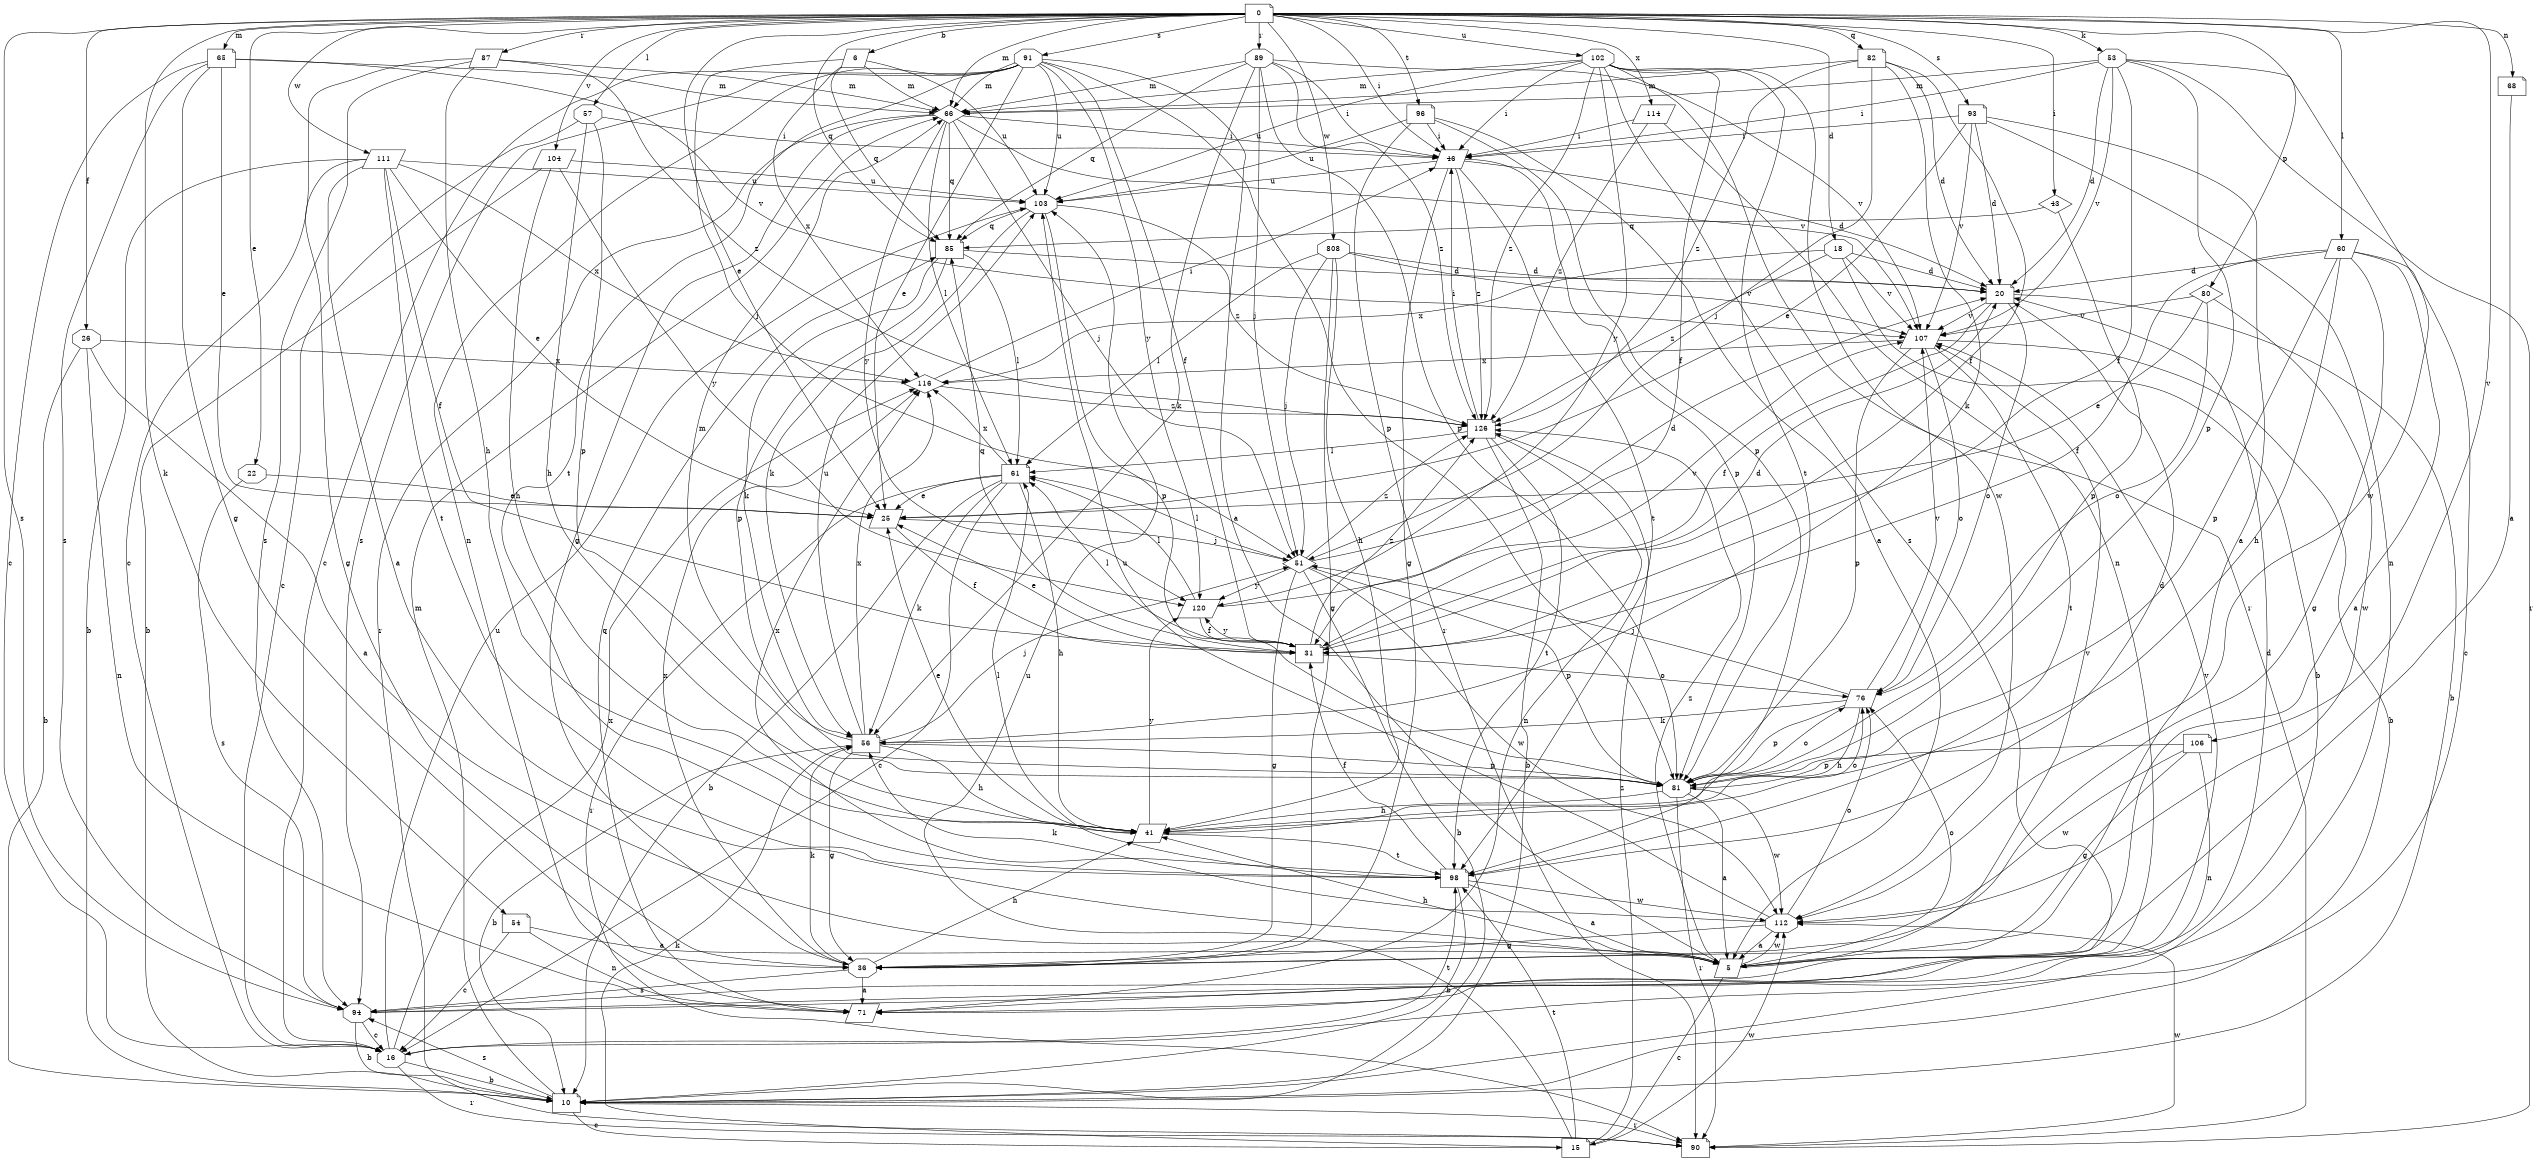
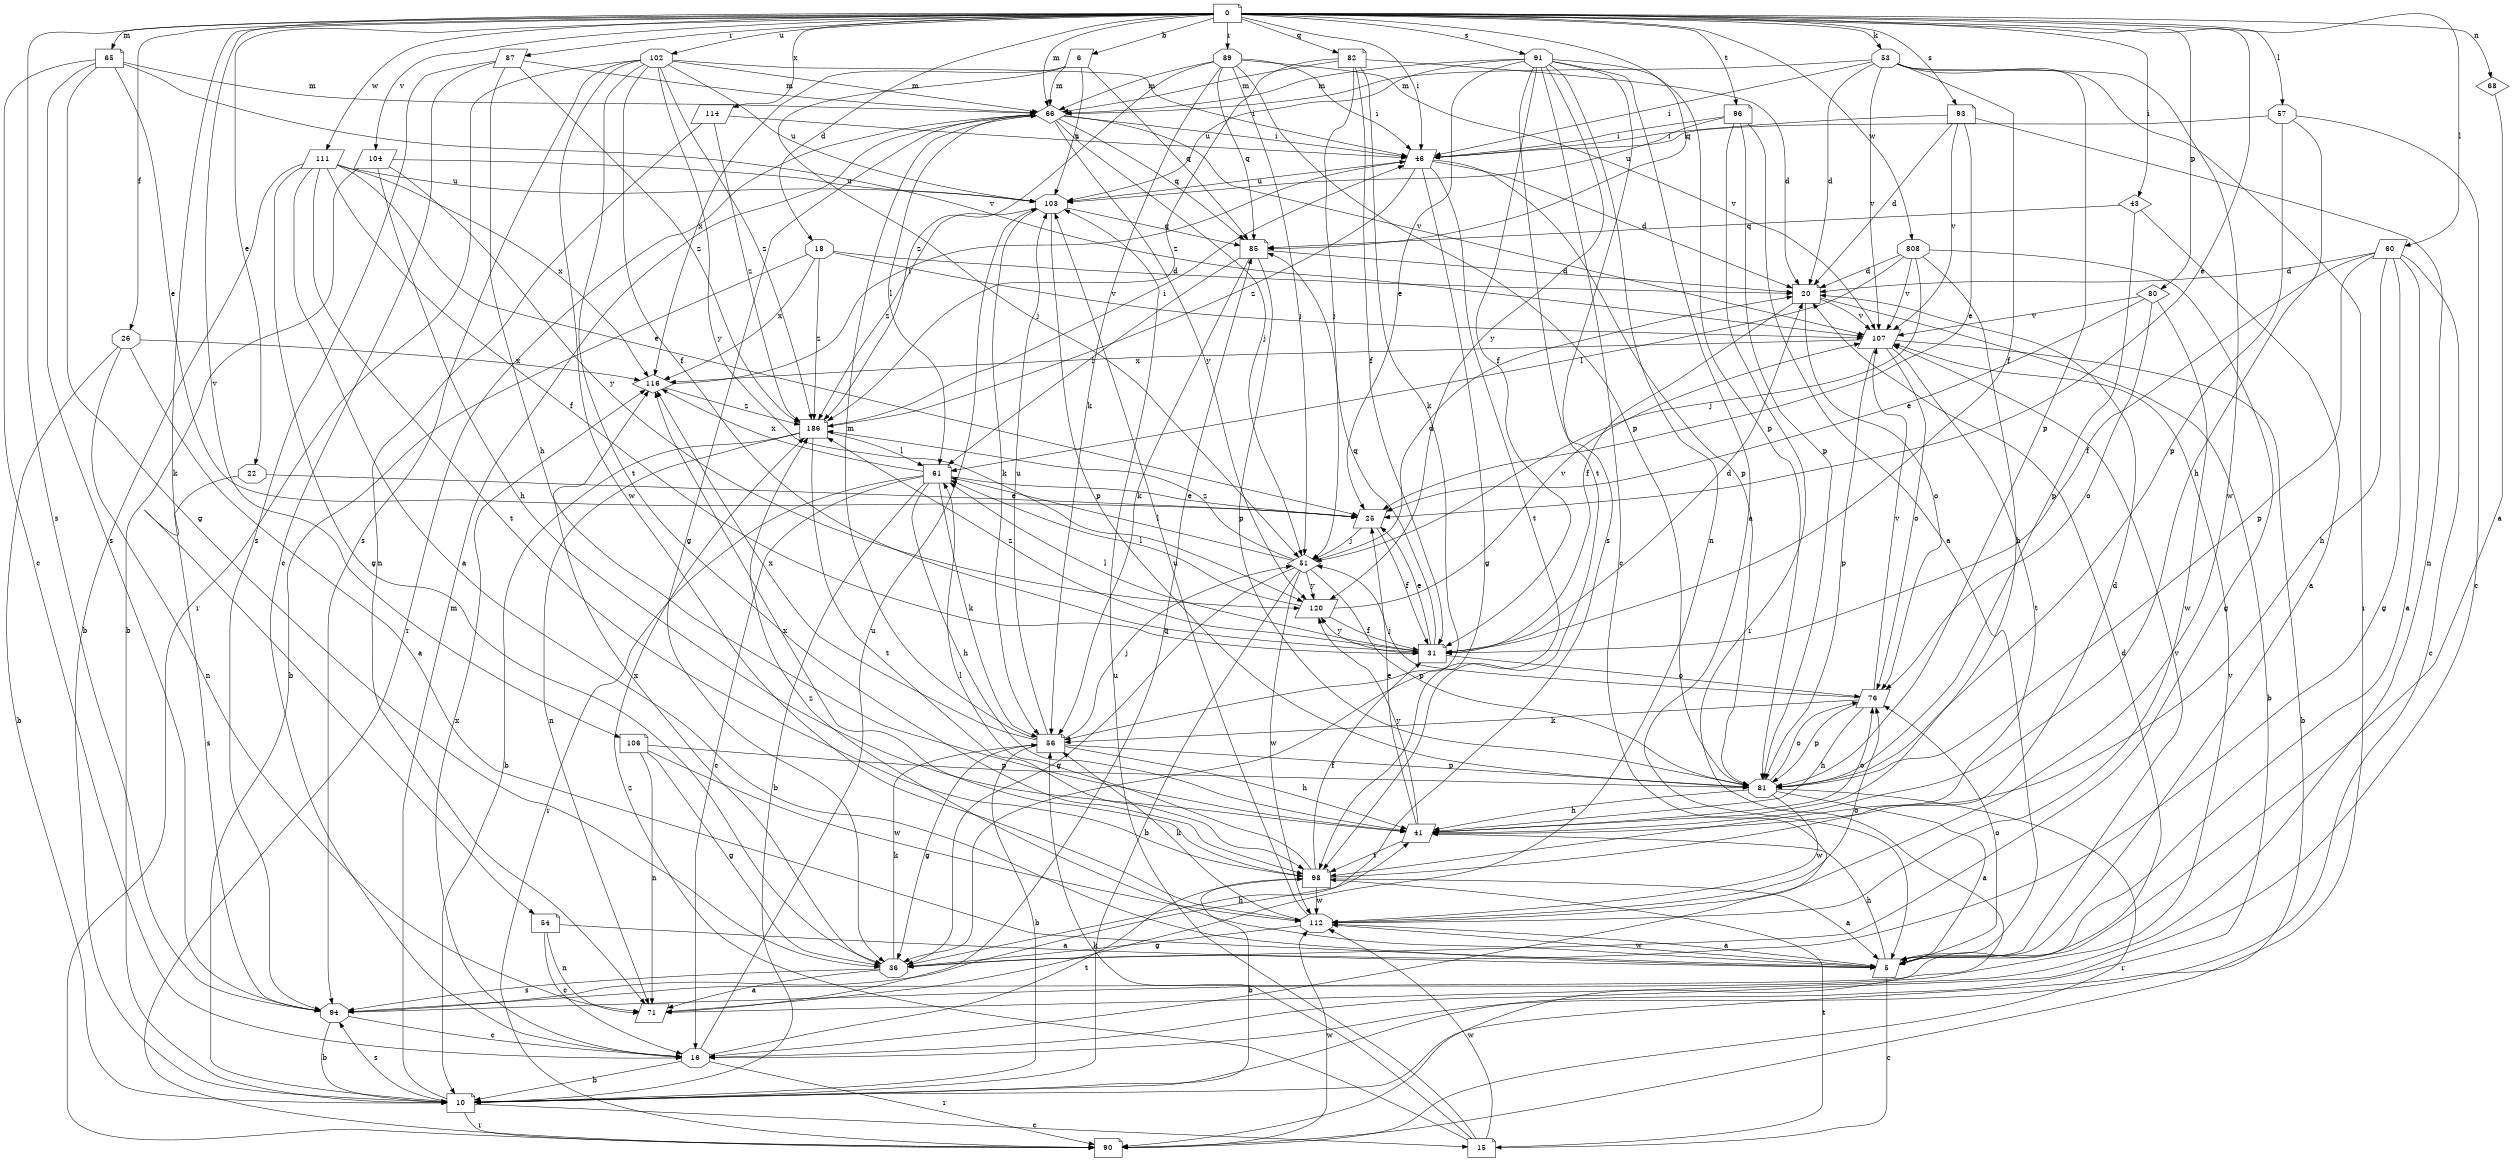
node "68": shape note -> diamond
node "126": label "126" -> "186"
edge "93" -> "5": now "43" -> "5"
